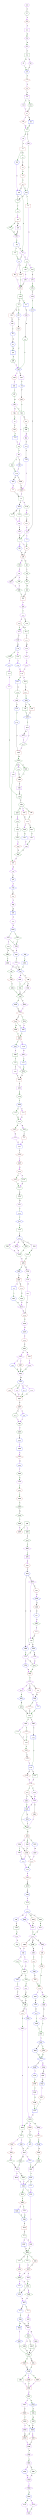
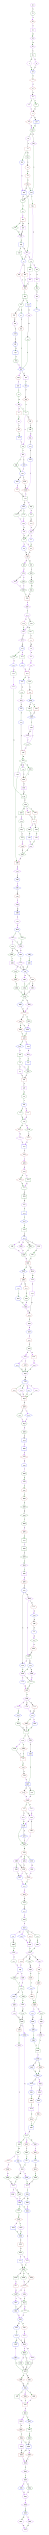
edge "S291" -> "S290": reversed
